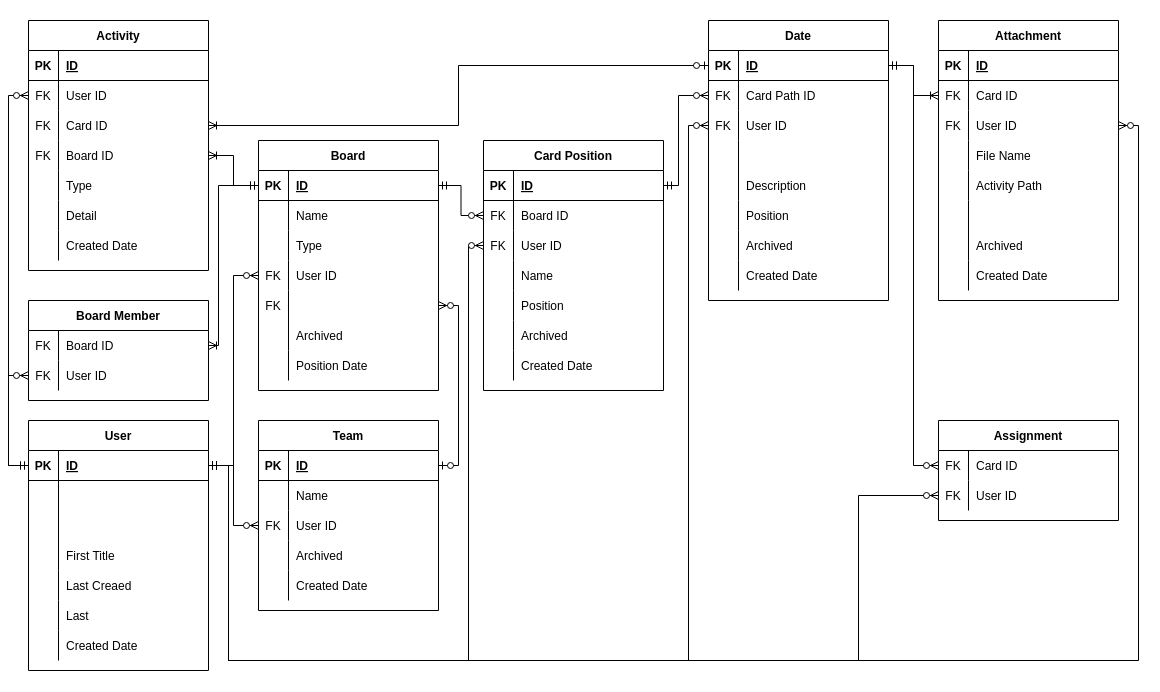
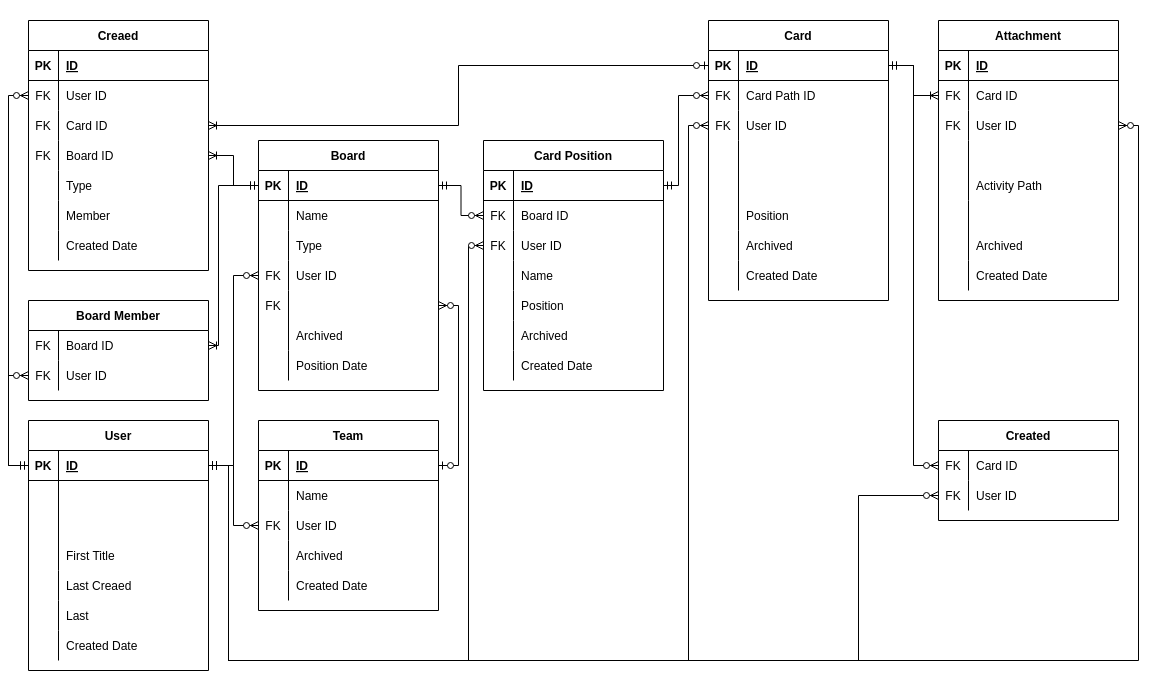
node "Activity": label "Activity" -> "Creaed"
node "Date": label "Date" -> "Card"
node "File Name": removed
node "Description": removed
node "Detail": label "Detail" -> "Member"
node "Assignment": label "Assignment" -> "Created"
